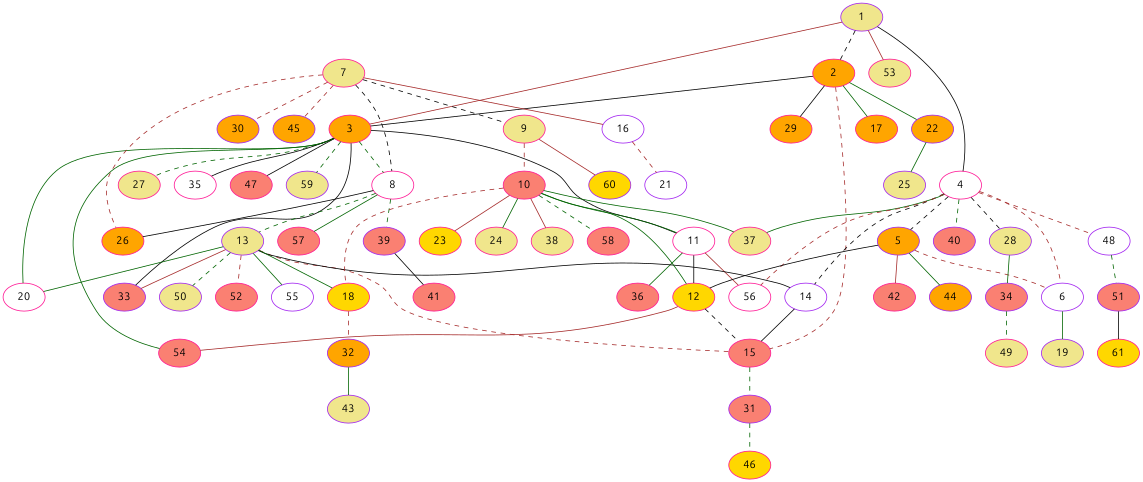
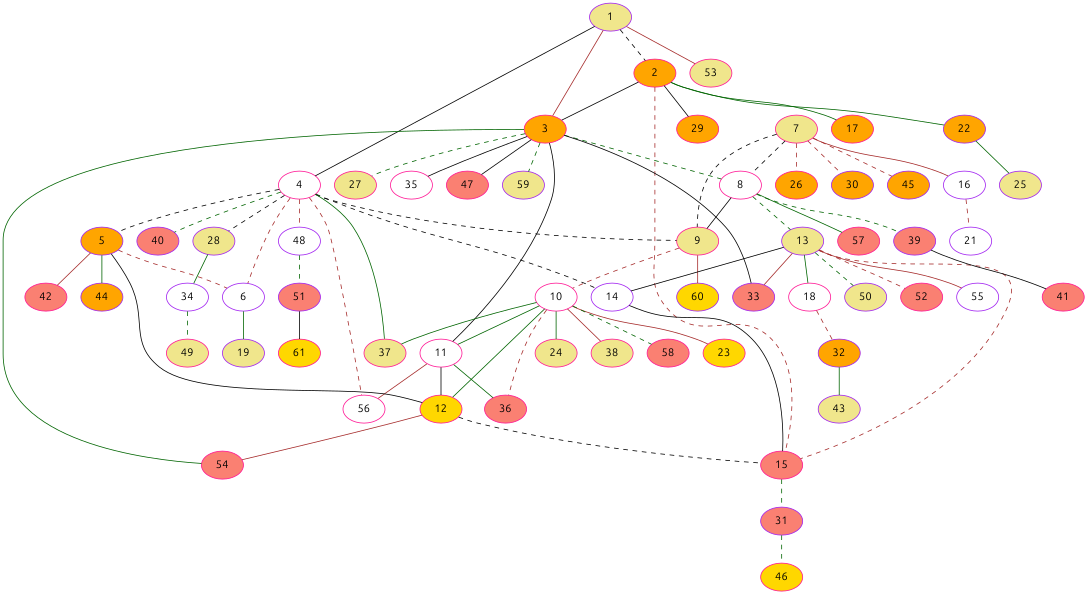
node "10": fillcolor salmon -> white
edge "10" -- "18": now "10" -- "36"
edge "8" -- "26": now "8" -- "9"
edge "4" -- "9": added
edge "13" -- "55": color darkgreen -> brown
node "20": removed
node "18": fillcolor gold -> white
node "34": fillcolor salmon -> white
